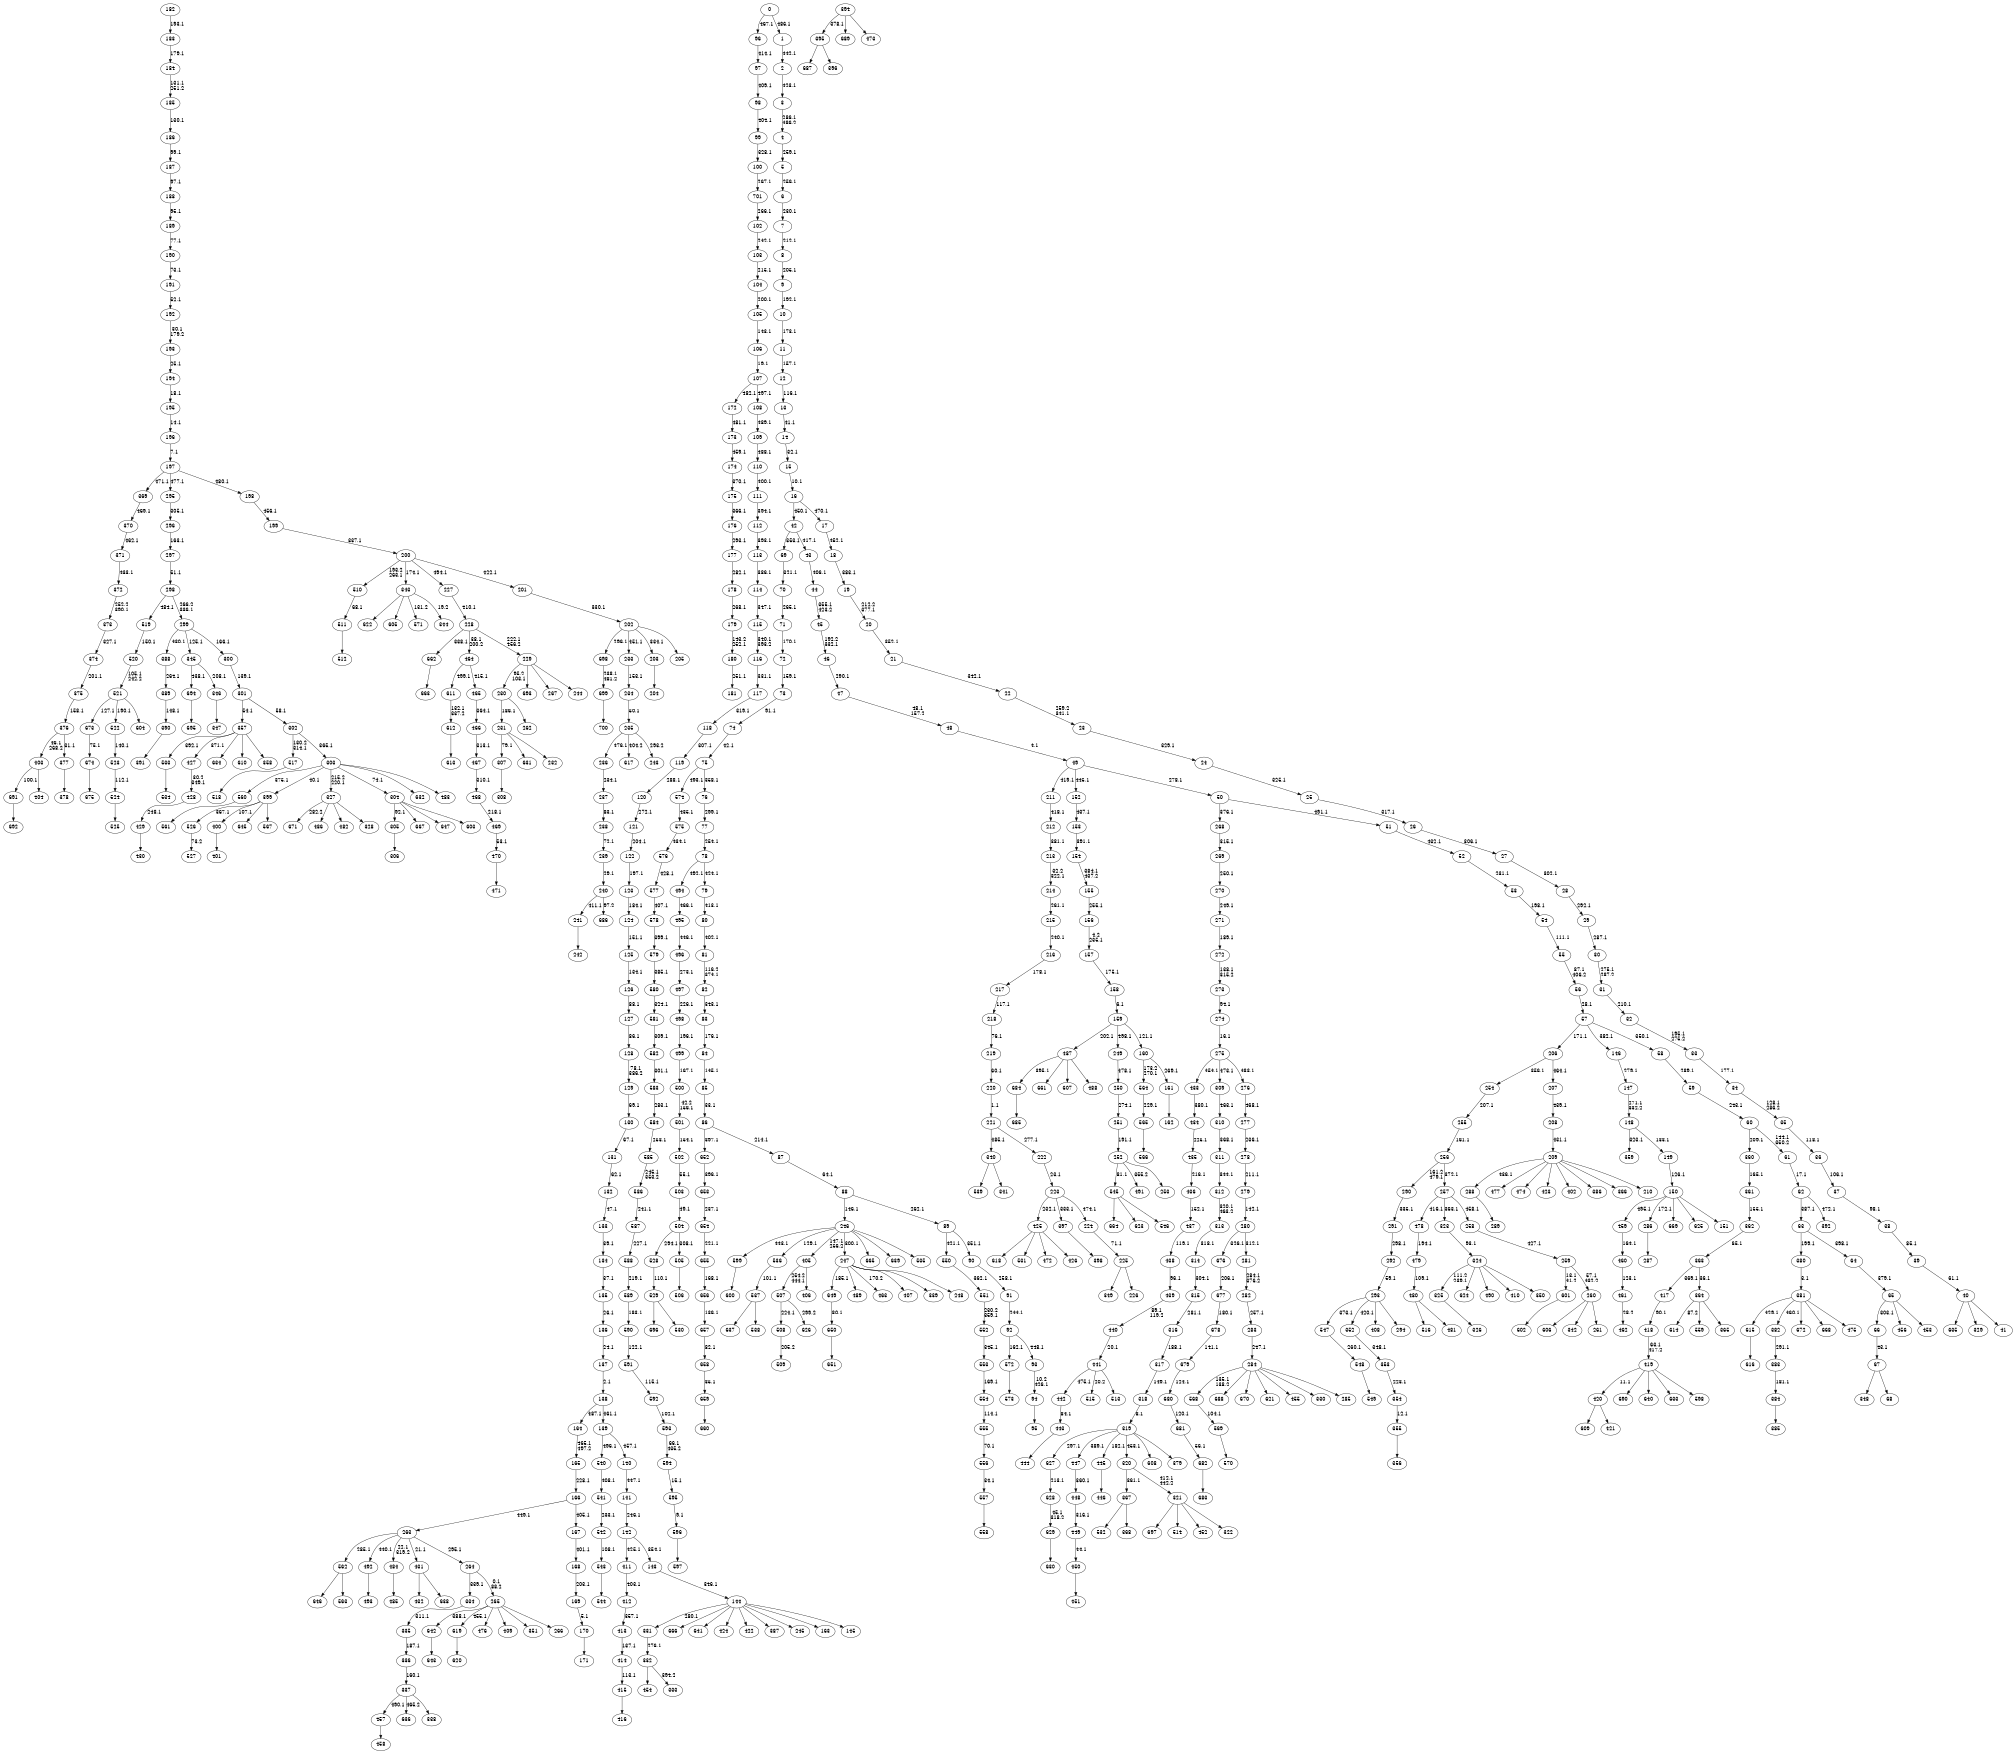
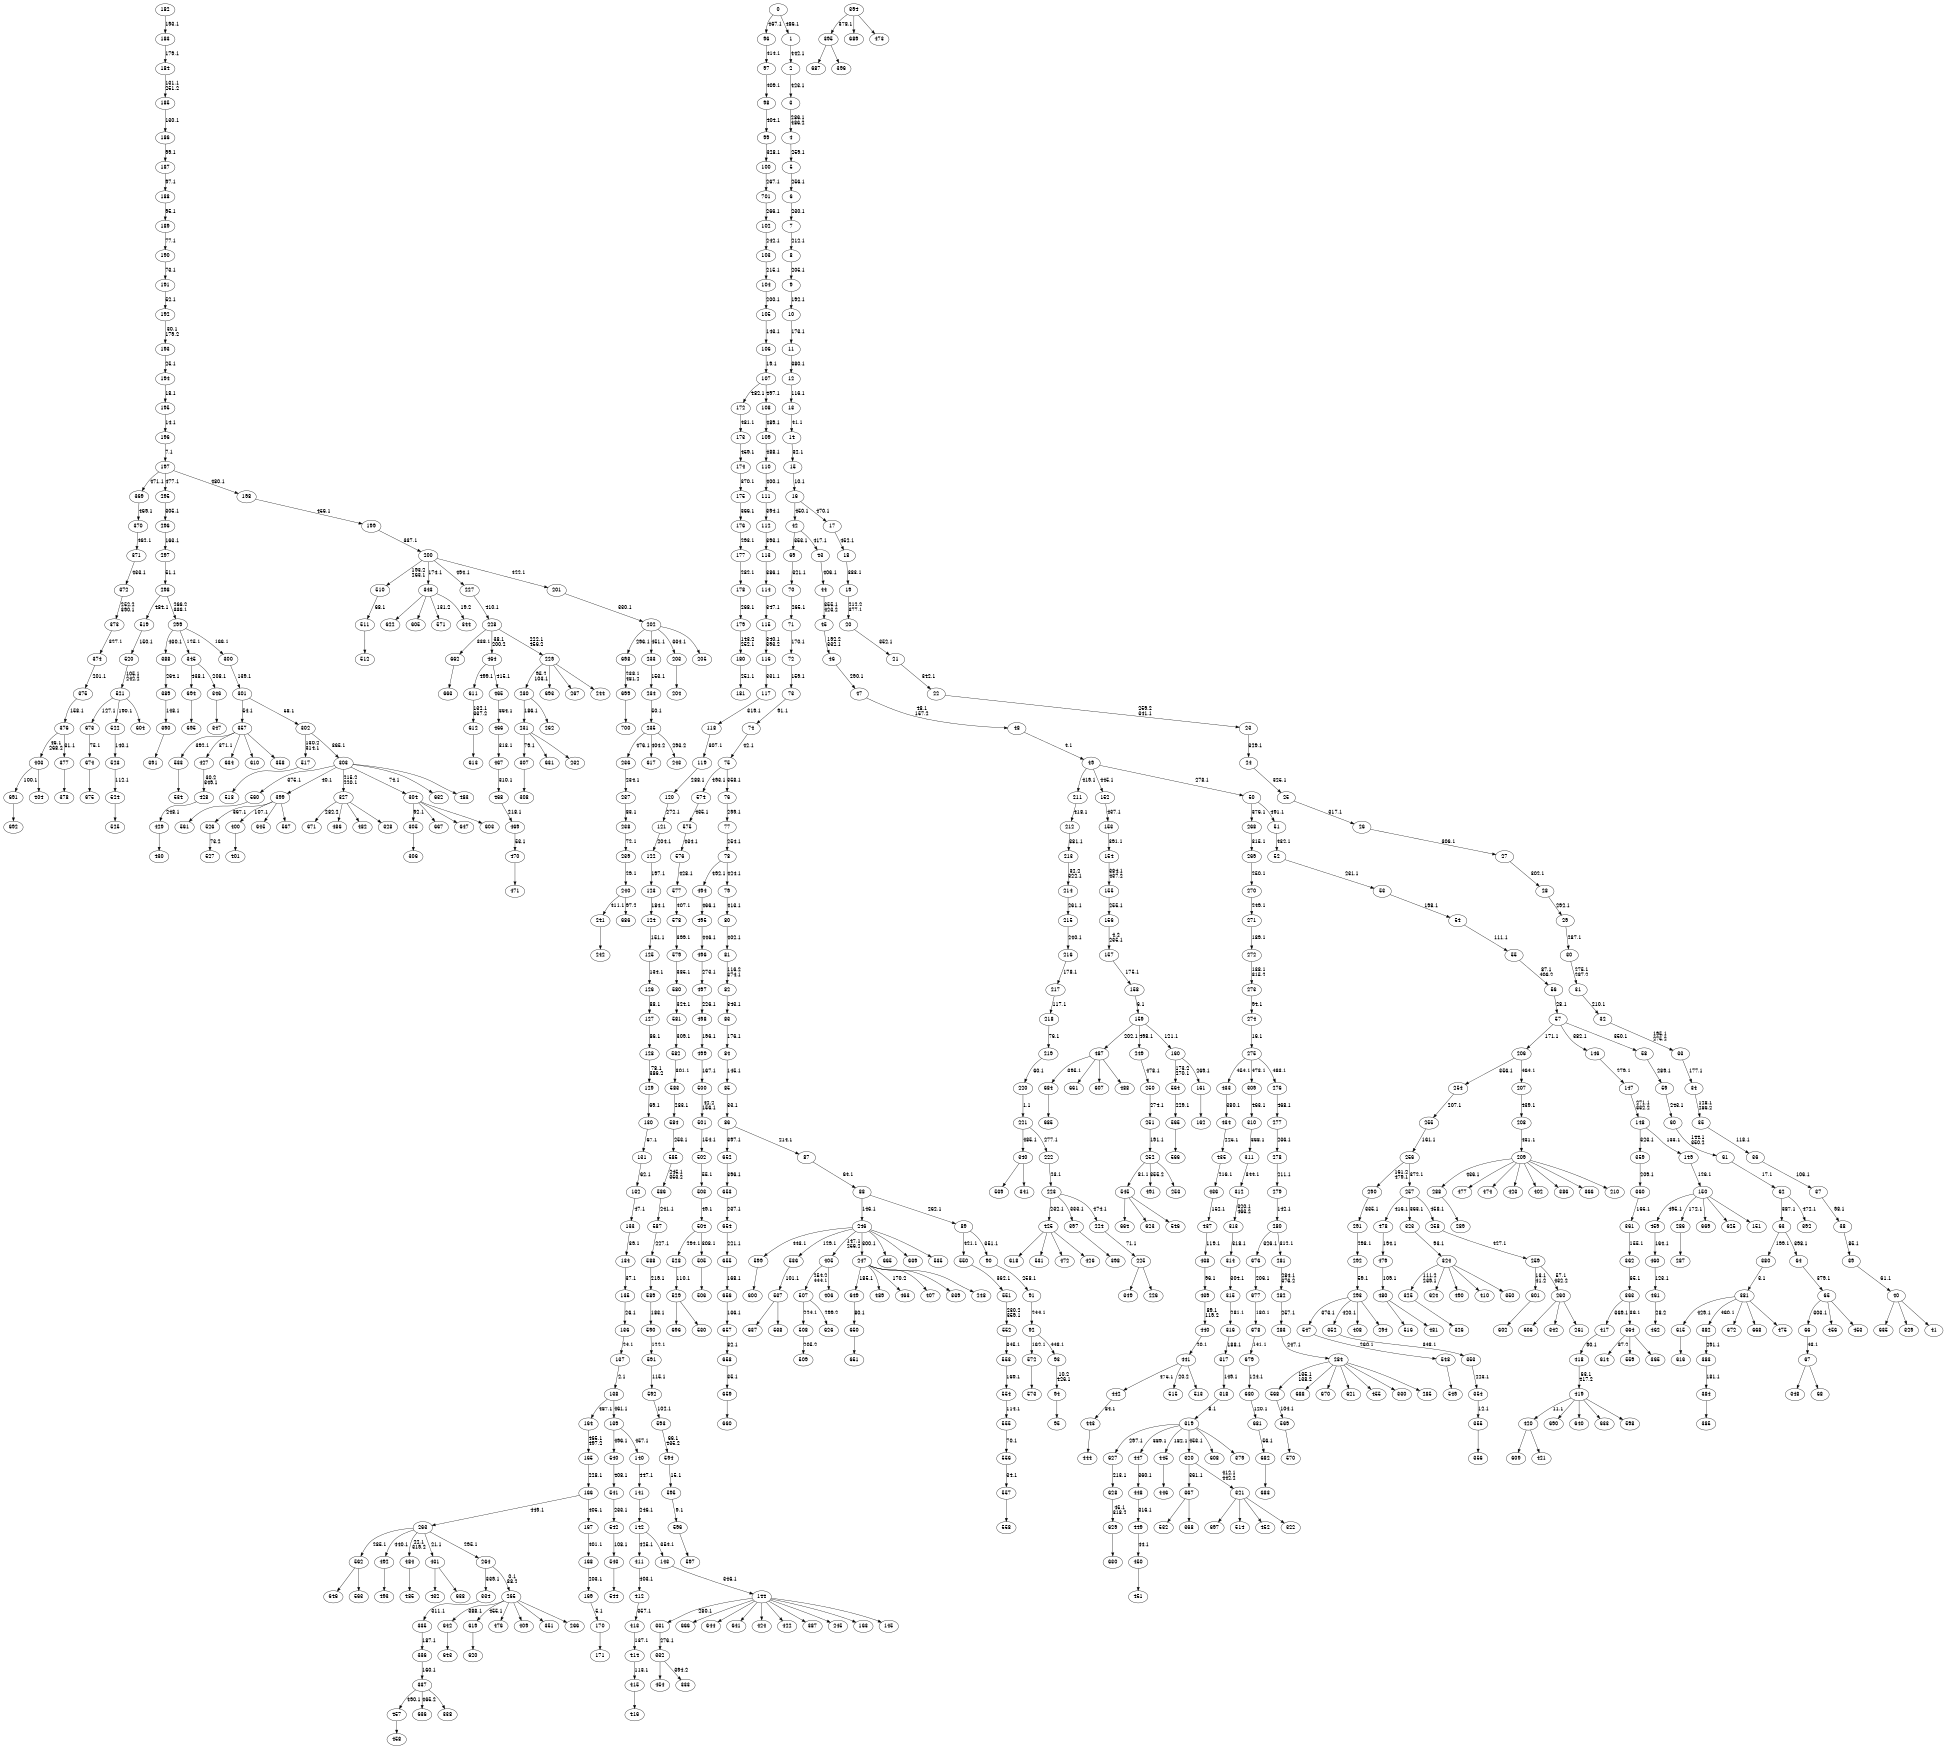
edge "11" -> "12": label "157,1" -> "380,1"
edge "60" -> "360": now "359" -> "360"
node "644": added
